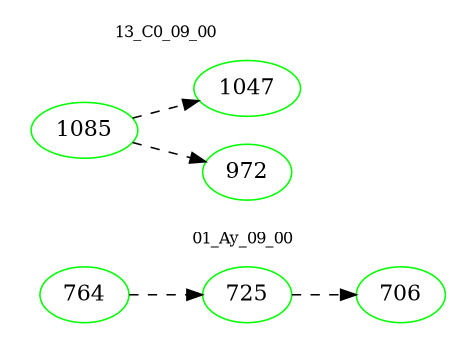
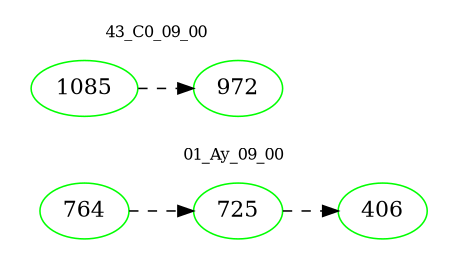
cluster "13_C0_09_00": label "13_C0_09_00" -> "43_C0_09_00"
node "1047": removed
node "706": label "706" -> "406"
